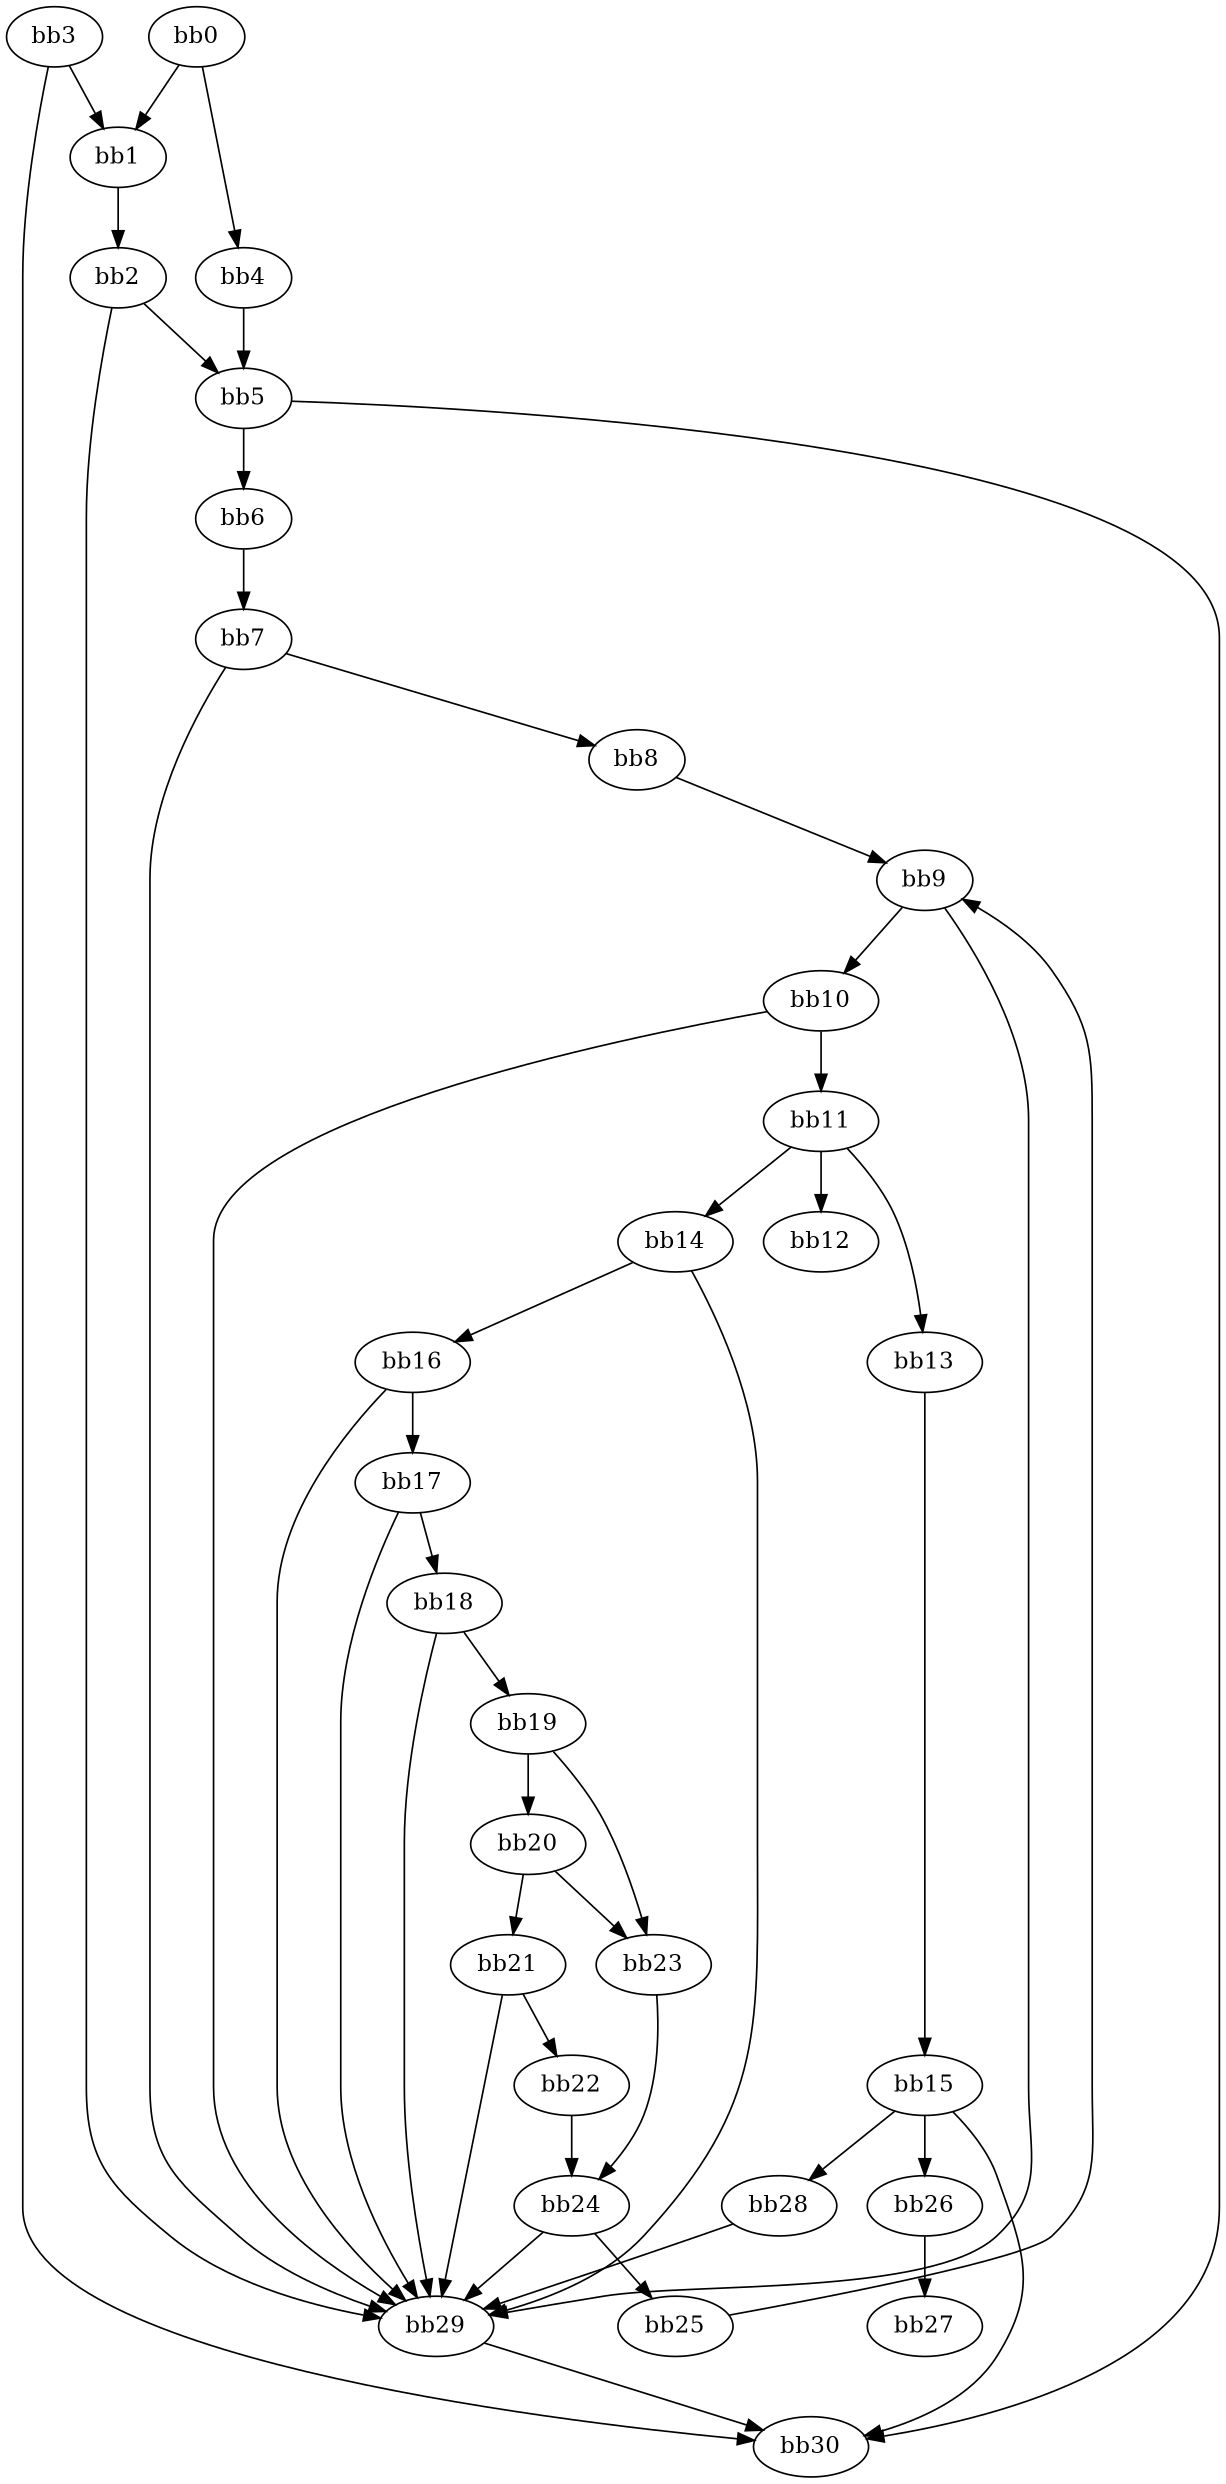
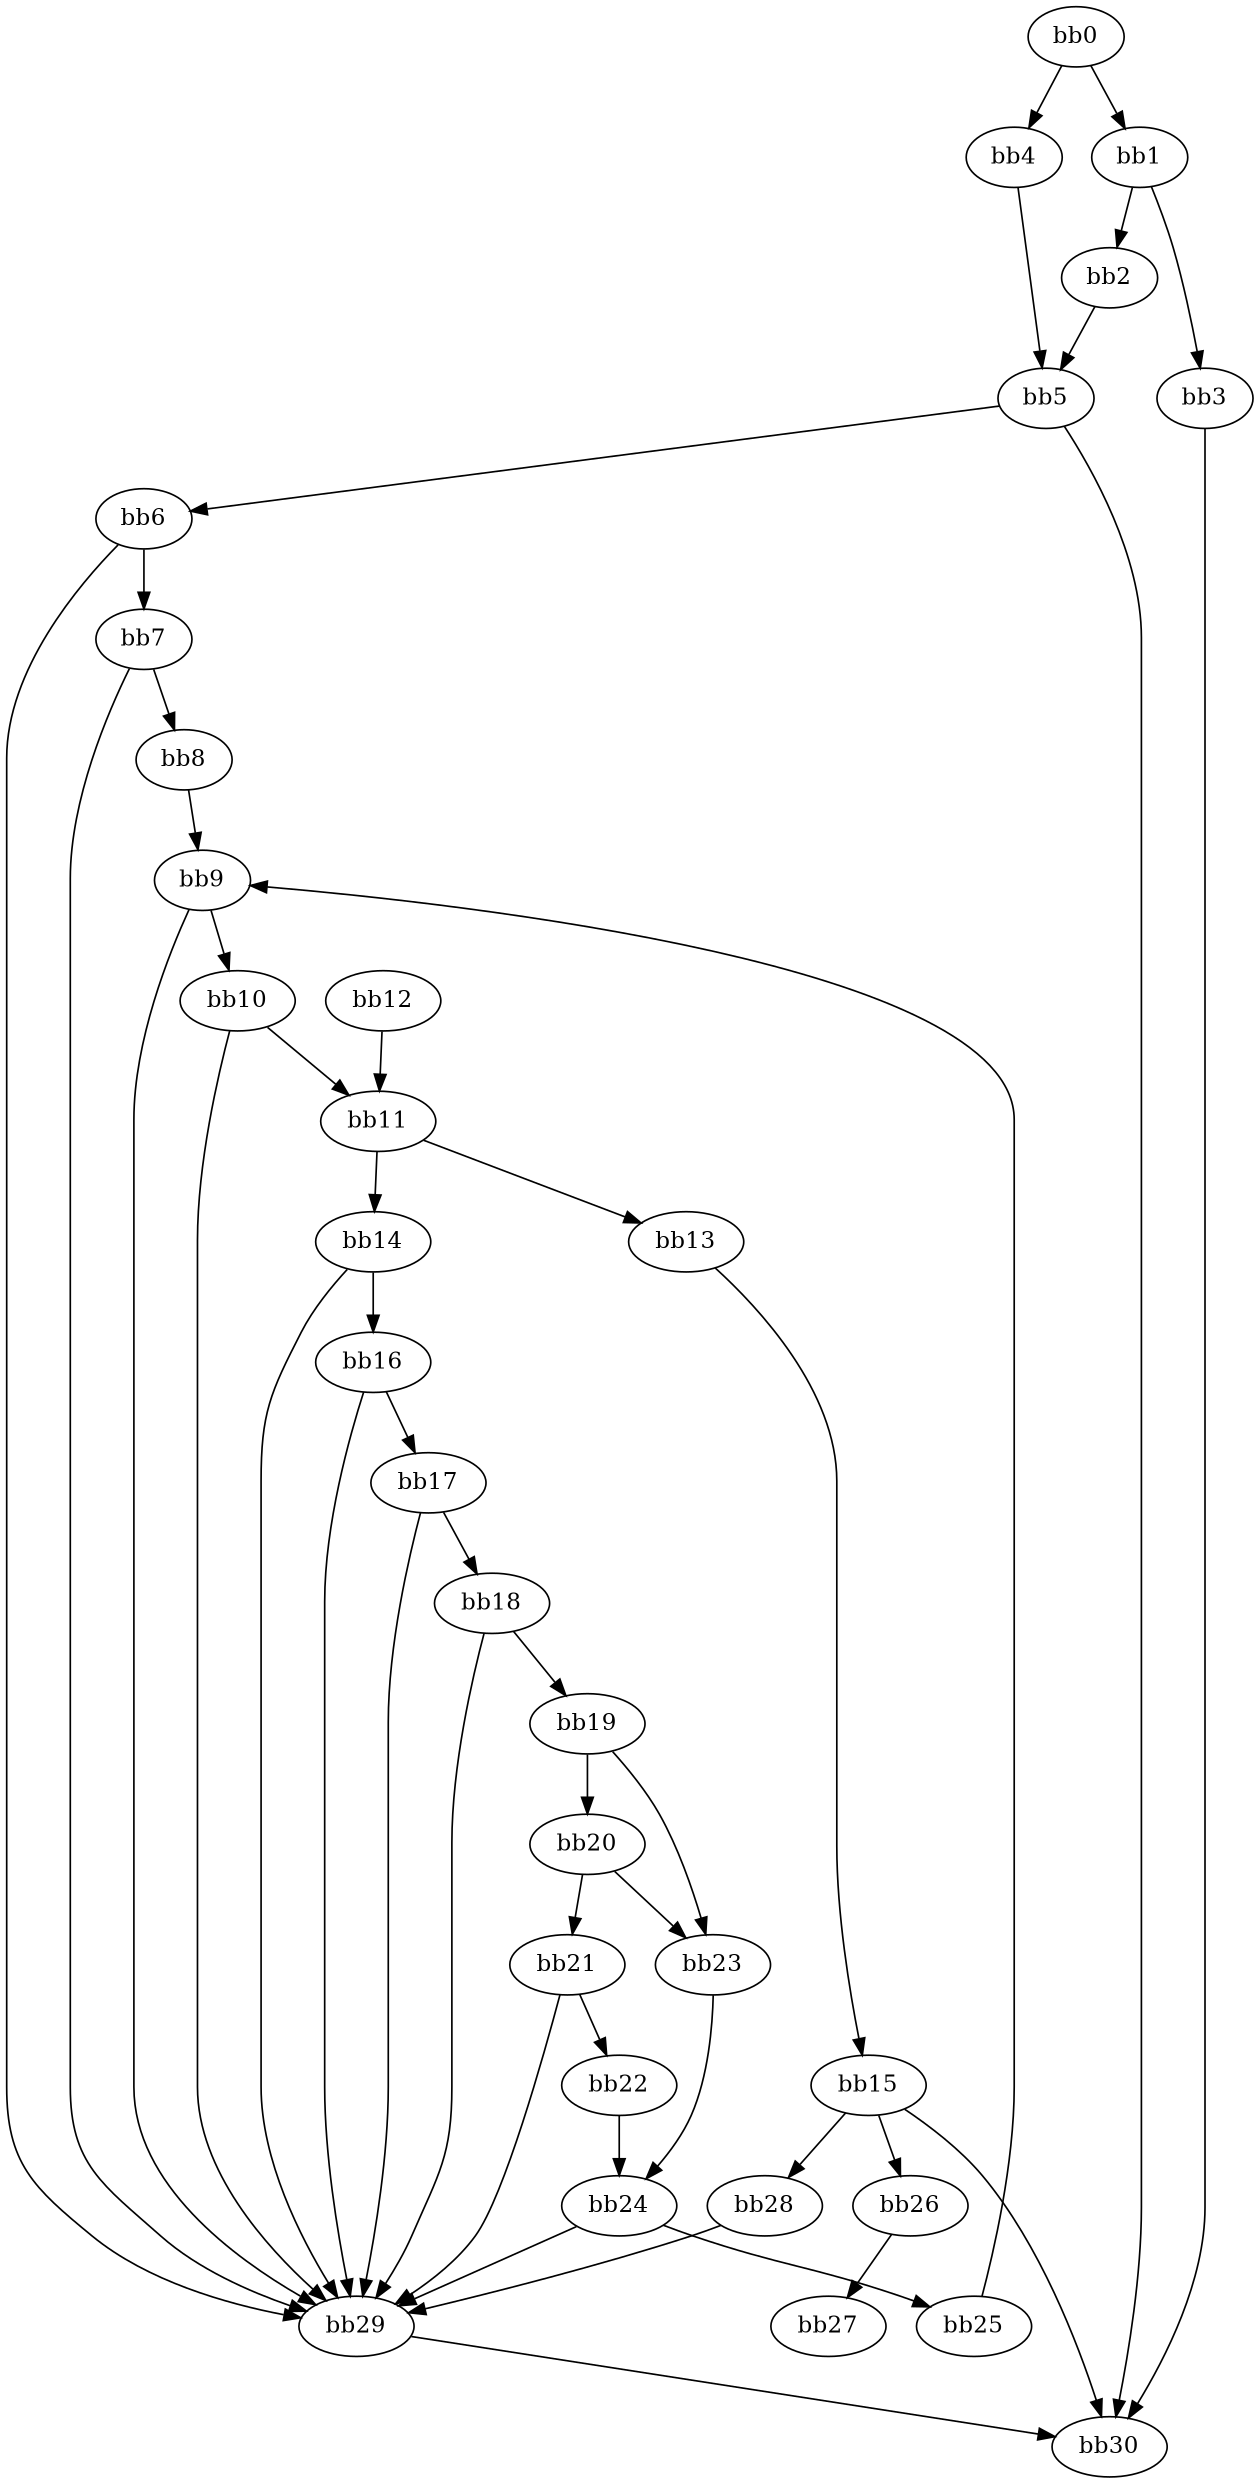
edge "bb3" -> "bb1": reversed
edge "bb11" -> "bb12": reversed
edge "bb2" -> "bb29": now "bb6" -> "bb29"
